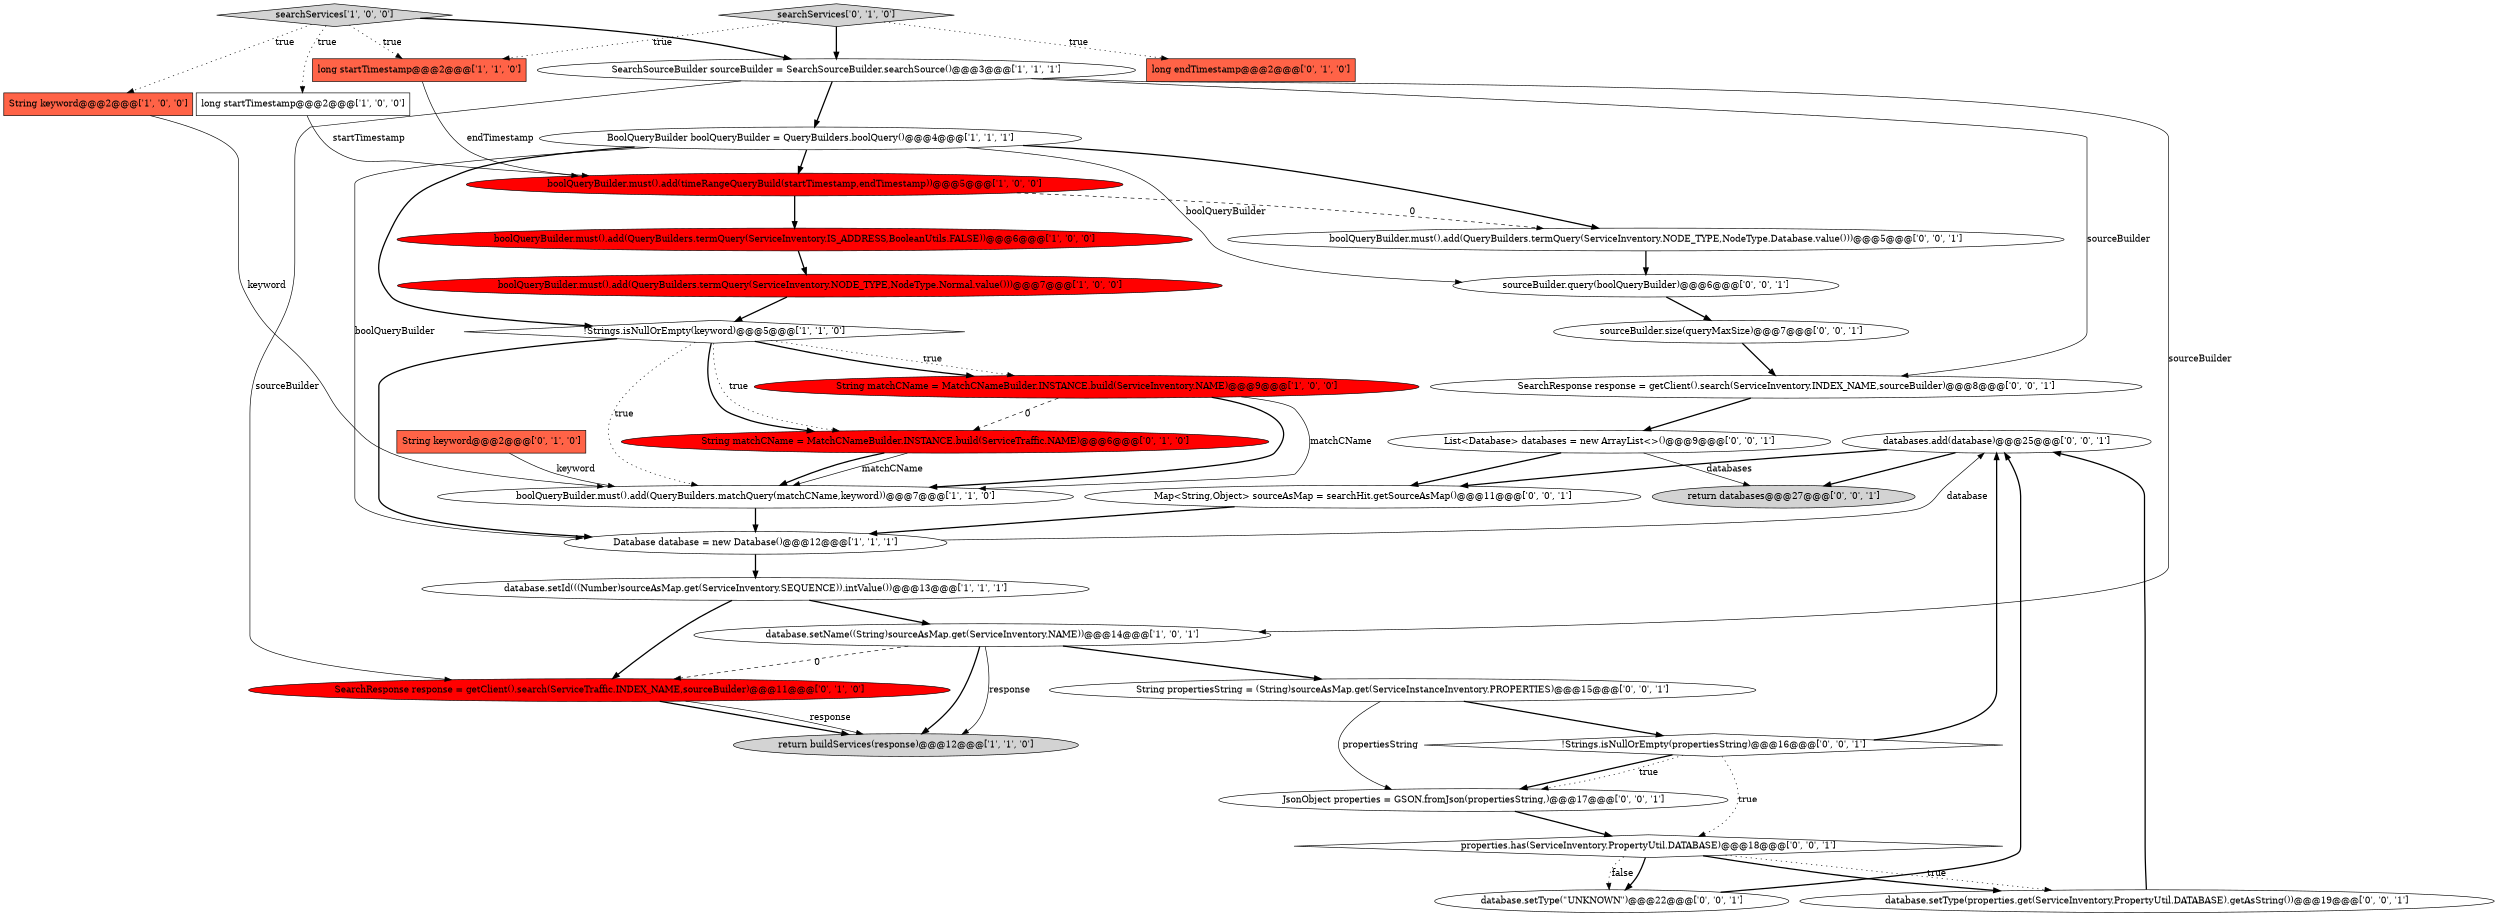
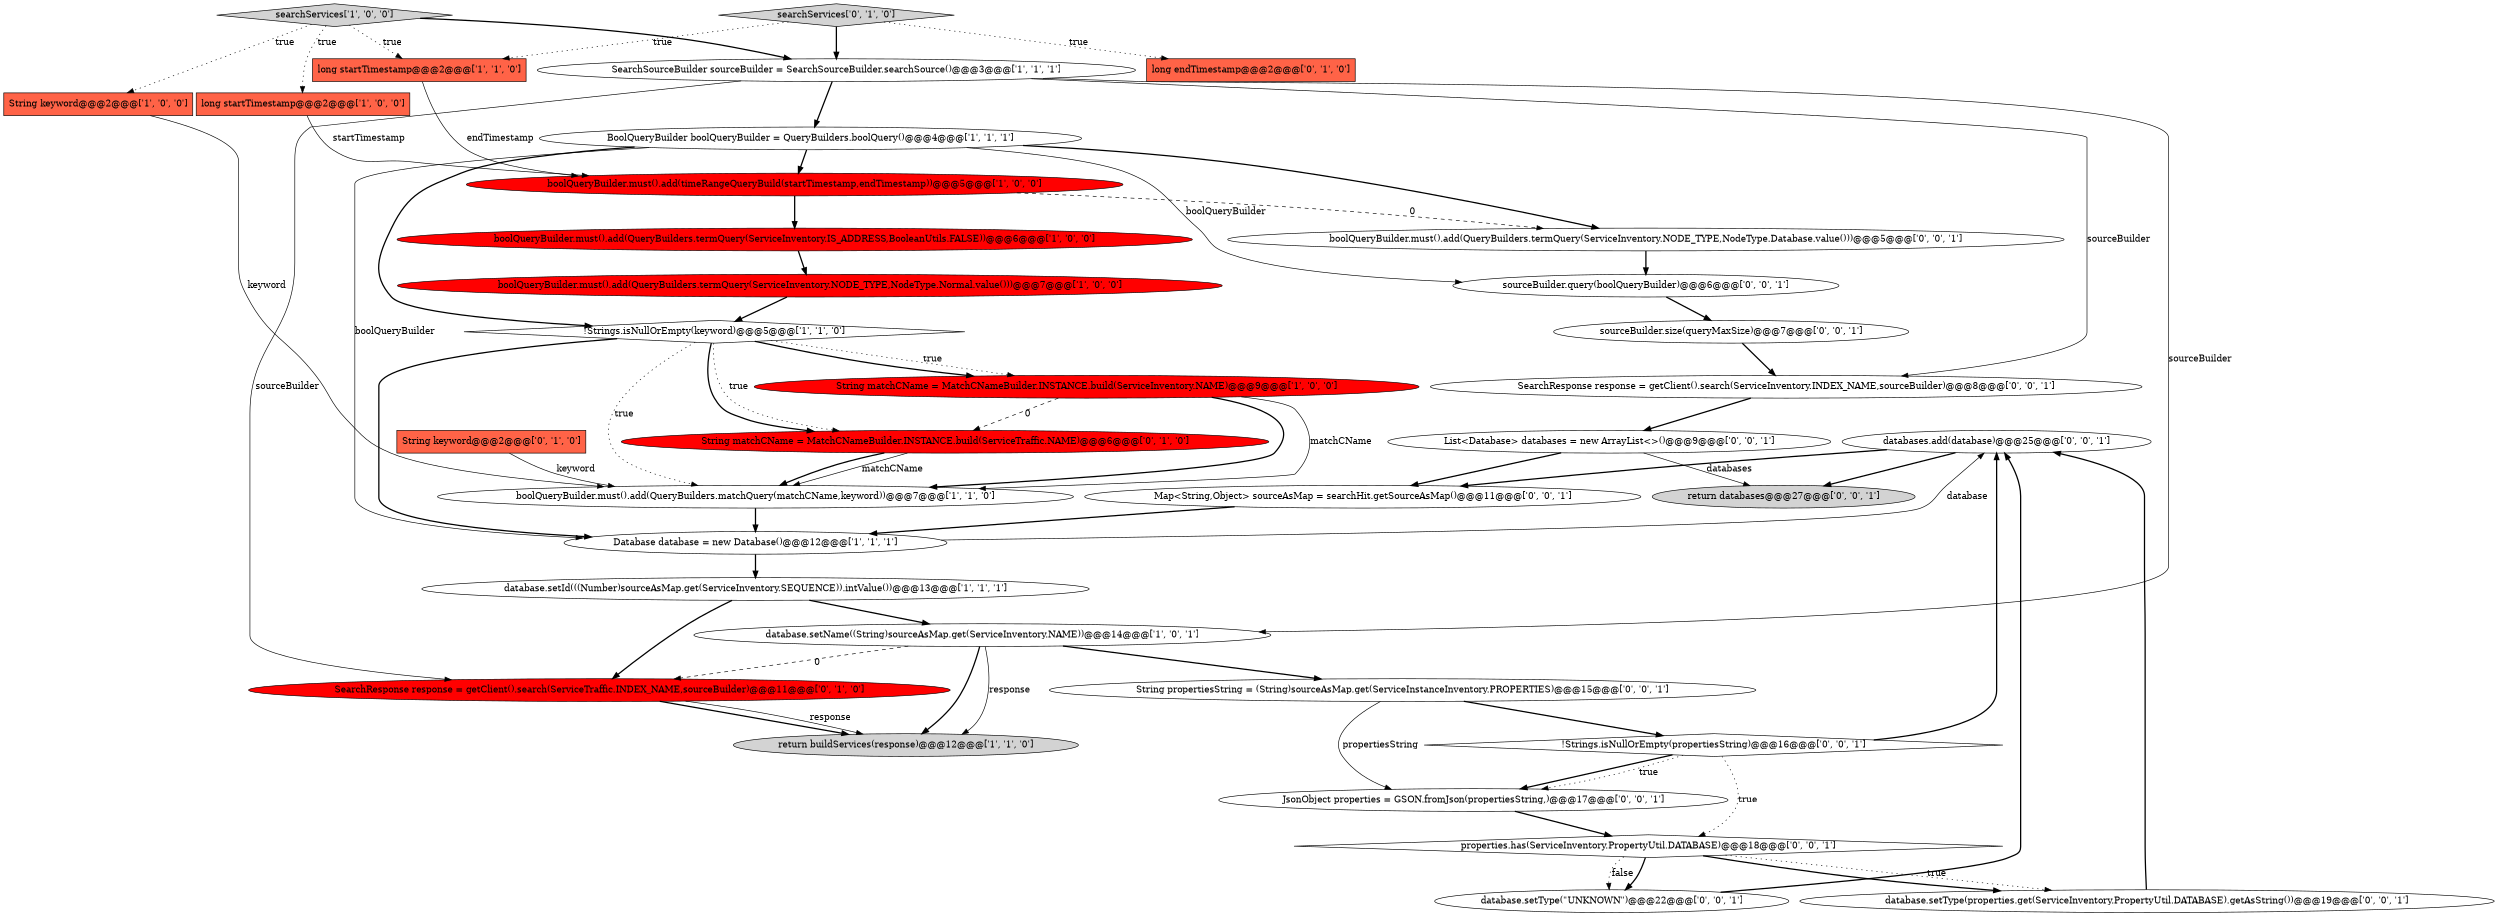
node "long startTimestamp@@@2@@@['1', '0', '0']": fillcolor white -> tomato
